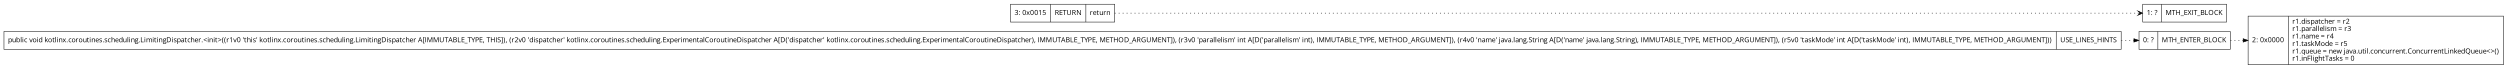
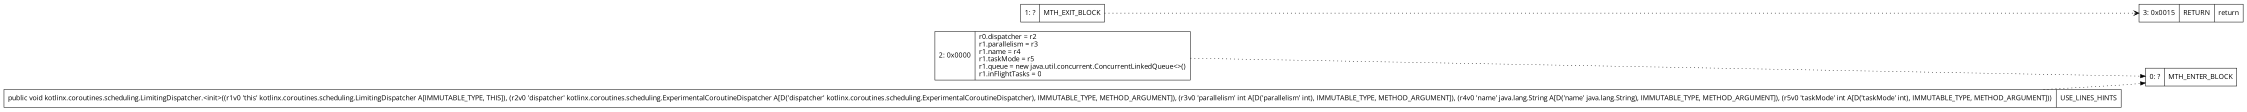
edge "3: 0x0015" -> "1: ?": reversed
node "2: 0x0000": text "r1.dispatcher = r2" -> "r0.dispatcher = r2"
edge "0: ?" -> "2: 0x0000": reversed
